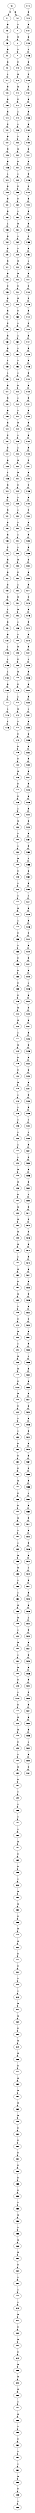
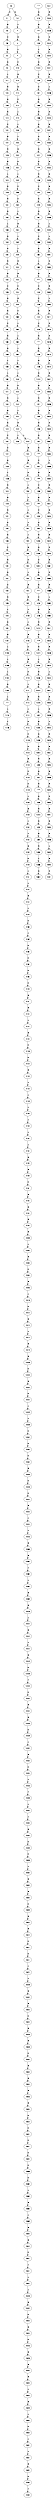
edge "S70" -> "S72": now "S68" -> "S72"
node "S259": removed
